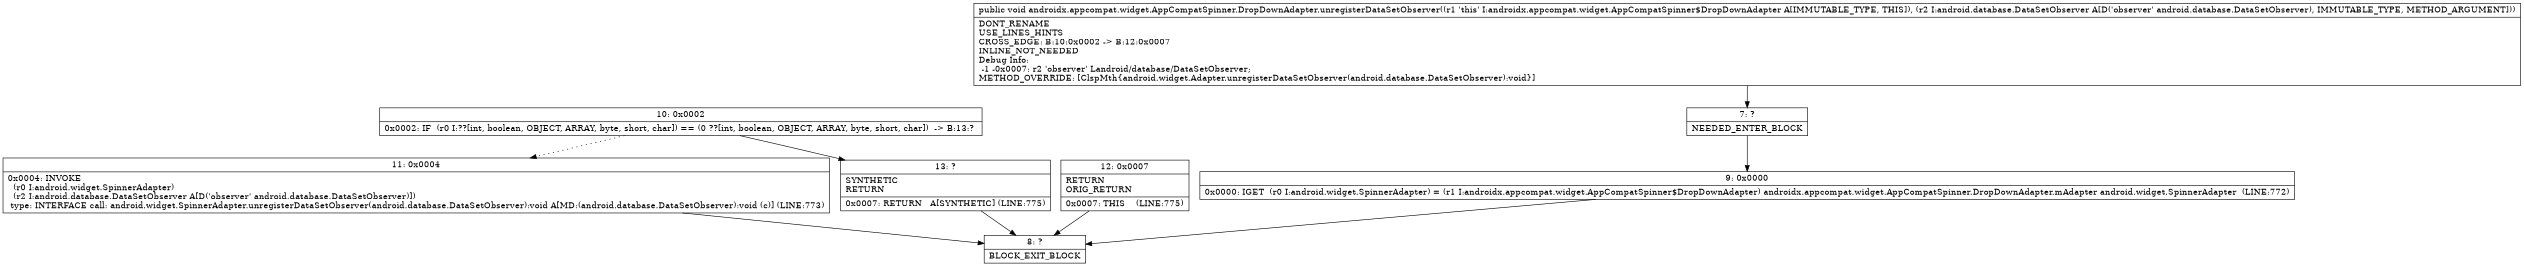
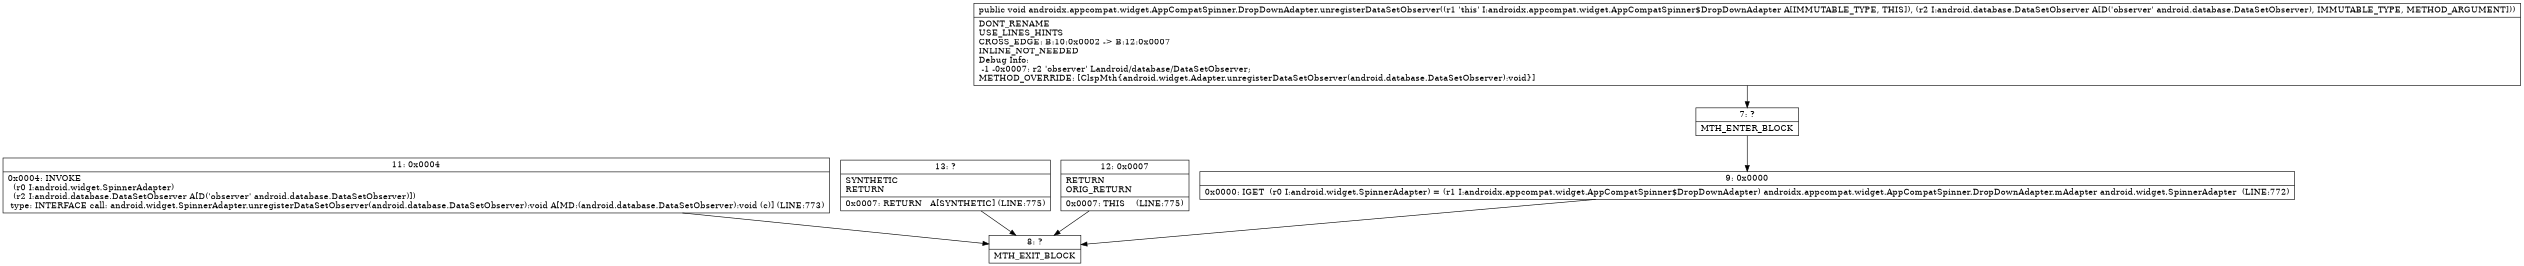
node "10: 0x0002": removed
node "7: ?": text "NEEDED_ENTER_BLOCK" -> "MTH_ENTER_BLOCK"
node "8: ?": text "BLOCK_EXIT_BLOCK" -> "MTH_EXIT_BLOCK"
